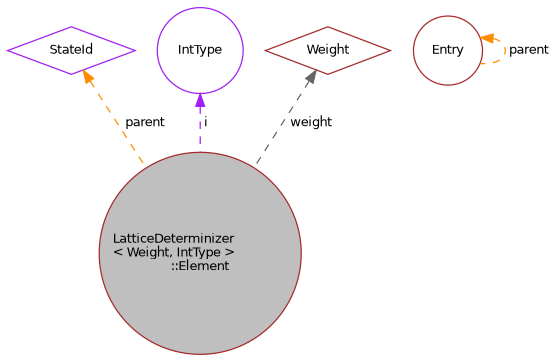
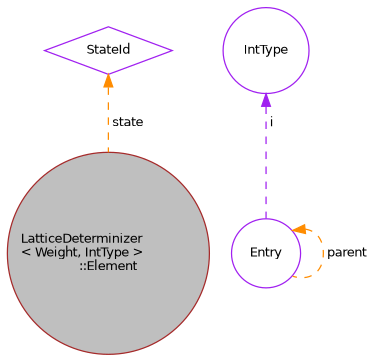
node "Weight": removed
node "Entry": color brown -> purple
edge "LatticeDeterminizer < Weight, IntType > ::Element" -> "StateId": label " parent" -> " state"
edge "LatticeDeterminizer < Weight, IntType > ::Element" -> "IntType": now "Entry" -> "IntType"
